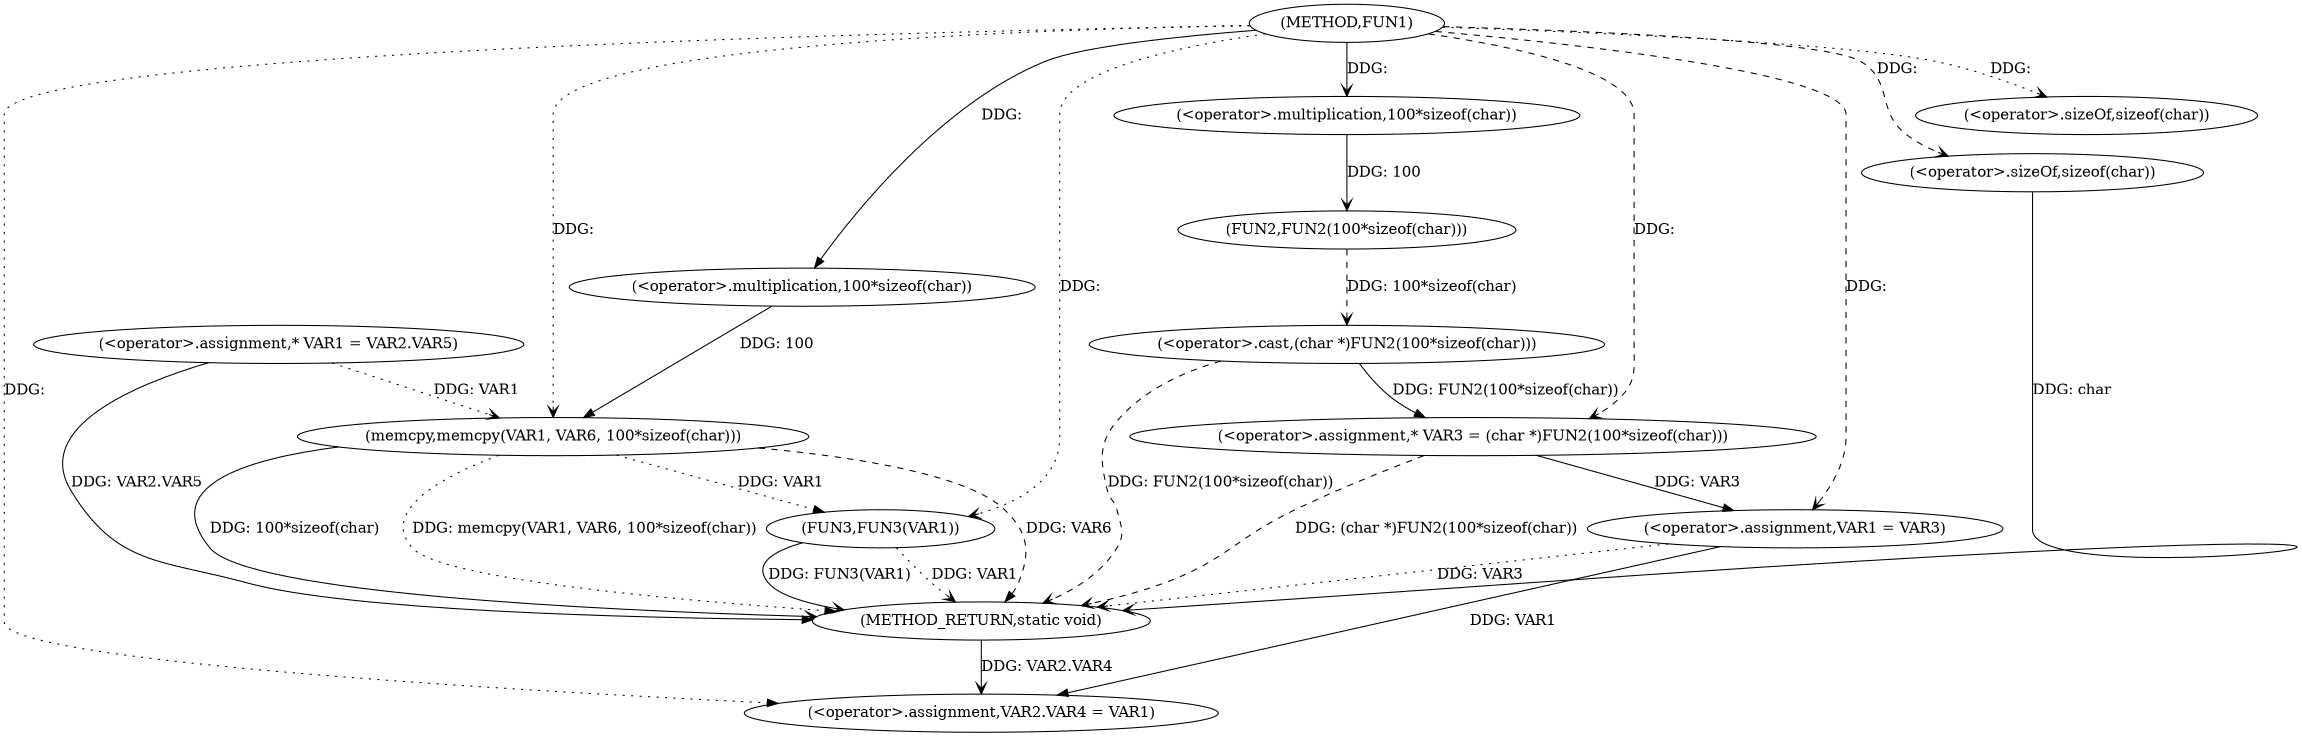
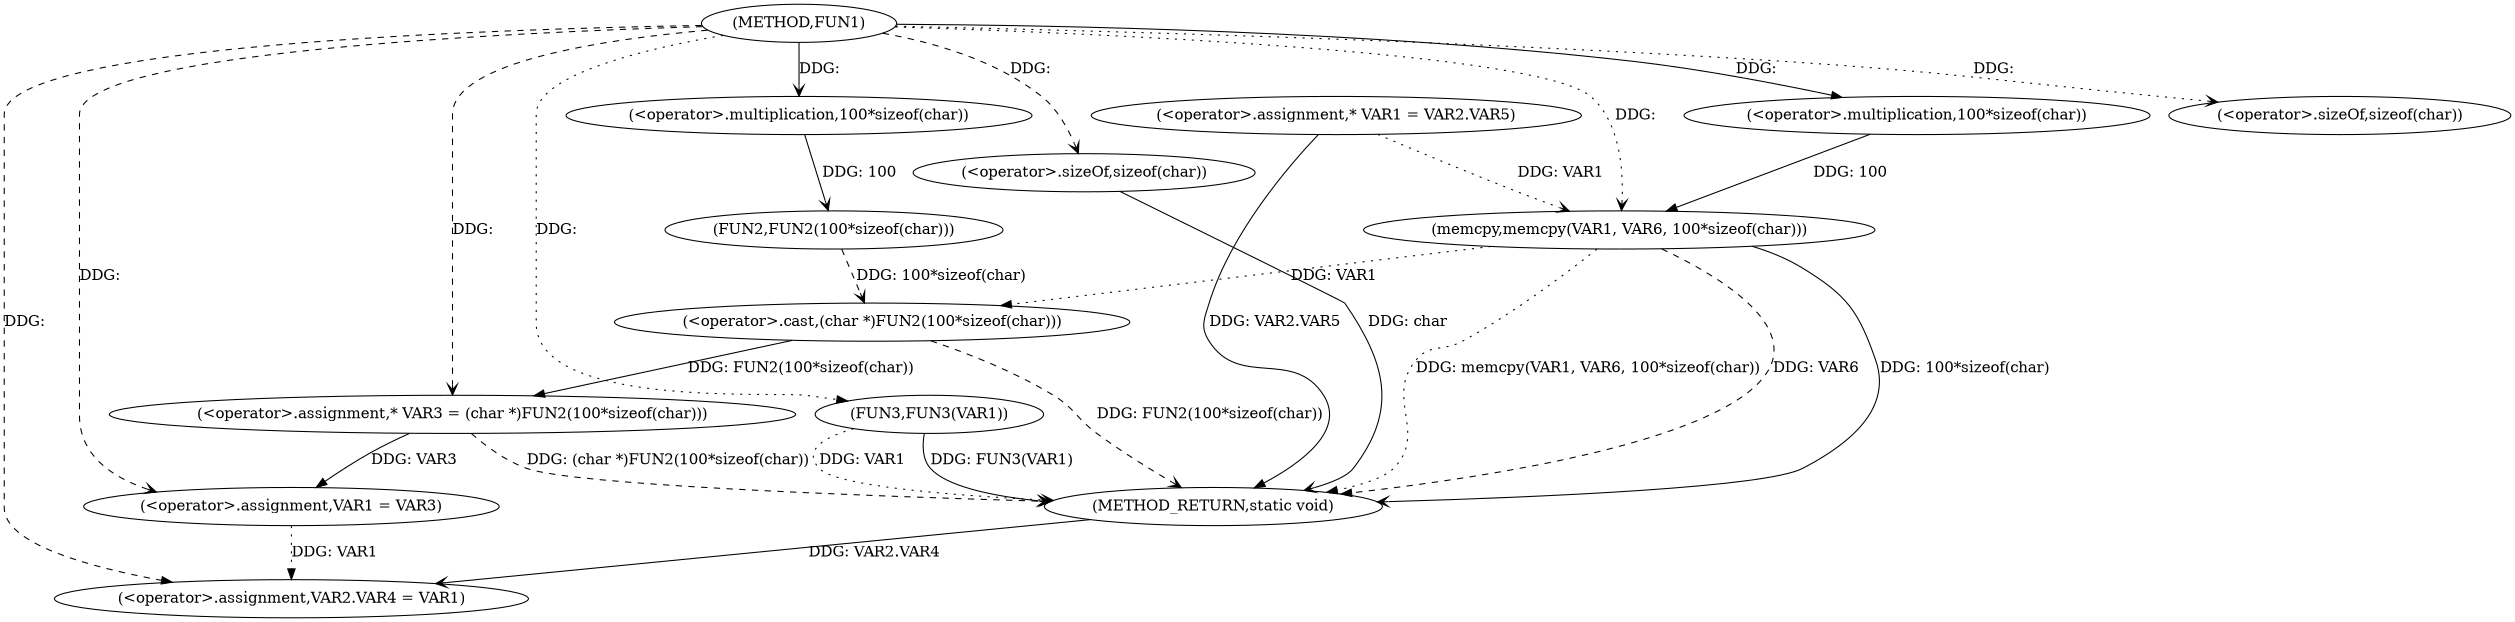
edge "(METHOD,FUN1)" -> "(<operator>.assignment,VAR2.VAR4 = VAR1)": style dotted -> dashed
edge "(METHOD,FUN1)" -> "(FUN3,FUN3(VAR1))": arrowhead vee -> normal
edge "(memcpy,memcpy(VAR1, VAR6, 100*sizeof(char)))" -> "(FUN3,FUN3(VAR1))": now "(memcpy,memcpy(VAR1, VAR6, 100*sizeof(char)))" -> "(<operator>.cast,(char *)FUN2(100*sizeof(char)))"
edge "(<operator>.assignment,VAR1 = VAR3)" -> "(METHOD_RETURN,static void)": removed, label "DDG: VAR3"
edge "(<operator>.assignment,VAR1 = VAR3)" -> "(<operator>.assignment,VAR2.VAR4 = VAR1)": style solid -> dotted
